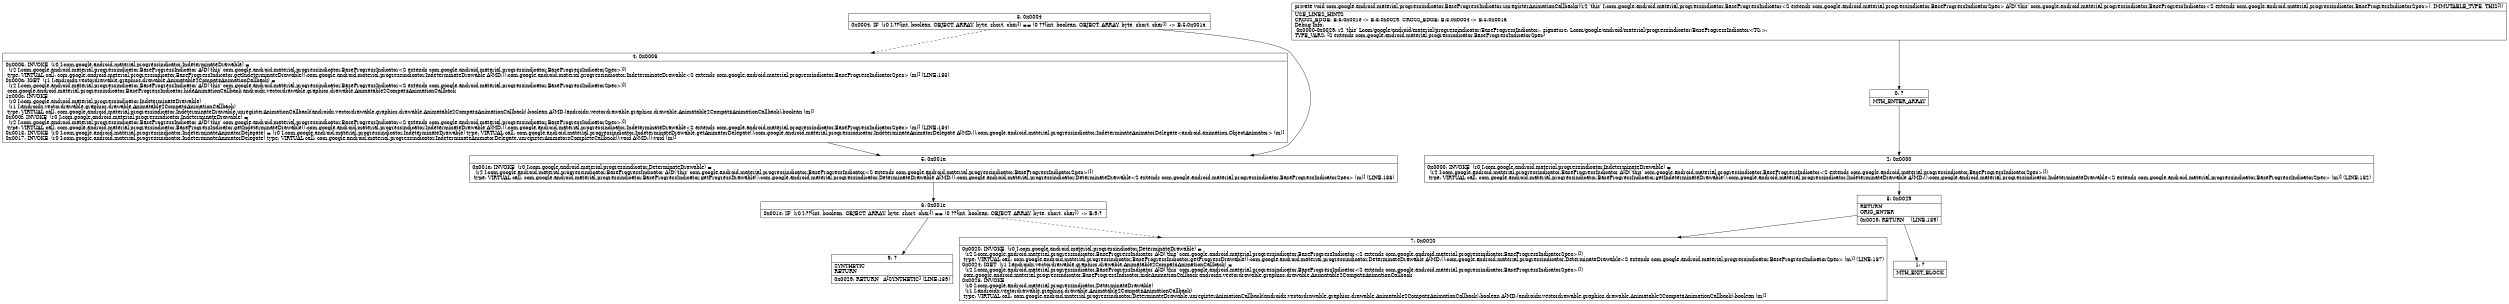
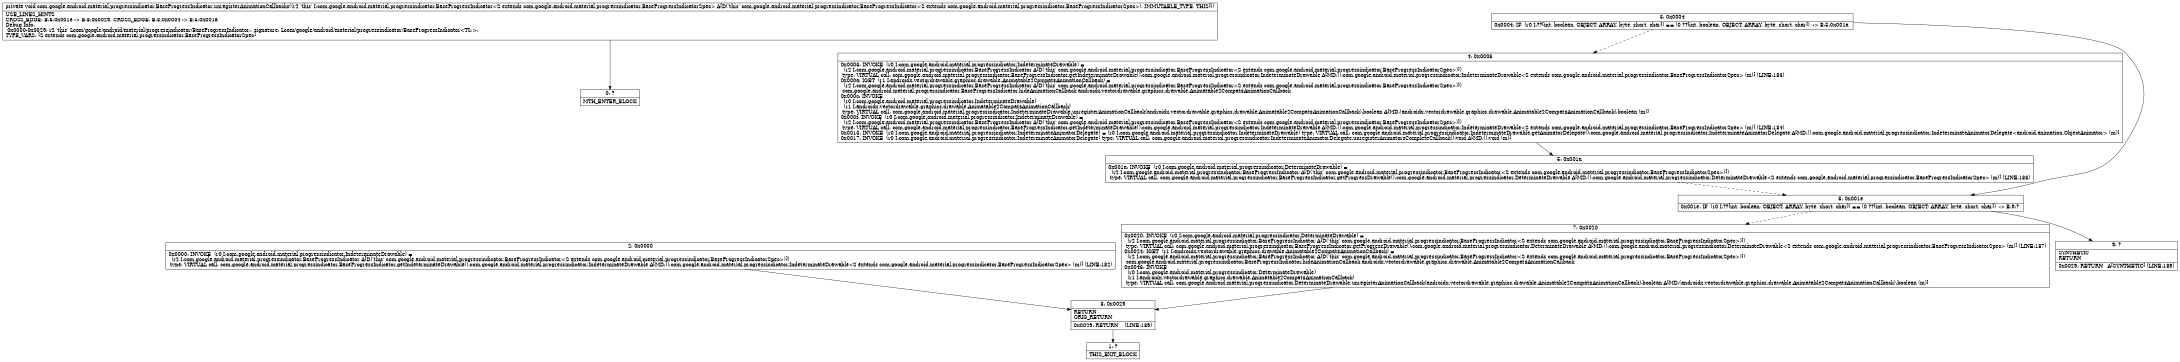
edge "3: 0x0004" -> "5: 0x001a": now "3: 0x0004" -> "6: 0x001e"
node "4: 0x0006": text "1x000c: INVOKE" -> "0x000c: INVOKE"
node "0: ?": text "MTH_ENTER_ARRAY" -> "MTH_ENTER_BLOCK"
edge "0: ?" -> "2: 0x0000": removed
edge "5: 0x001a" -> "6: 0x001e": style solid -> dashed
node "8: 0x0029": text "ORIG_ENTER" -> "ORIG_RETURN"
edge "8: 0x0029" -> "7: 0x0020": reversed
node "1: ?": text "MTH_EXIT_BLOCK" -> "THIS_EXIT_BLOCK"
node "7: 0x0020": text "0x0026: INVOKE" -> "0x0046: INVOKE"
